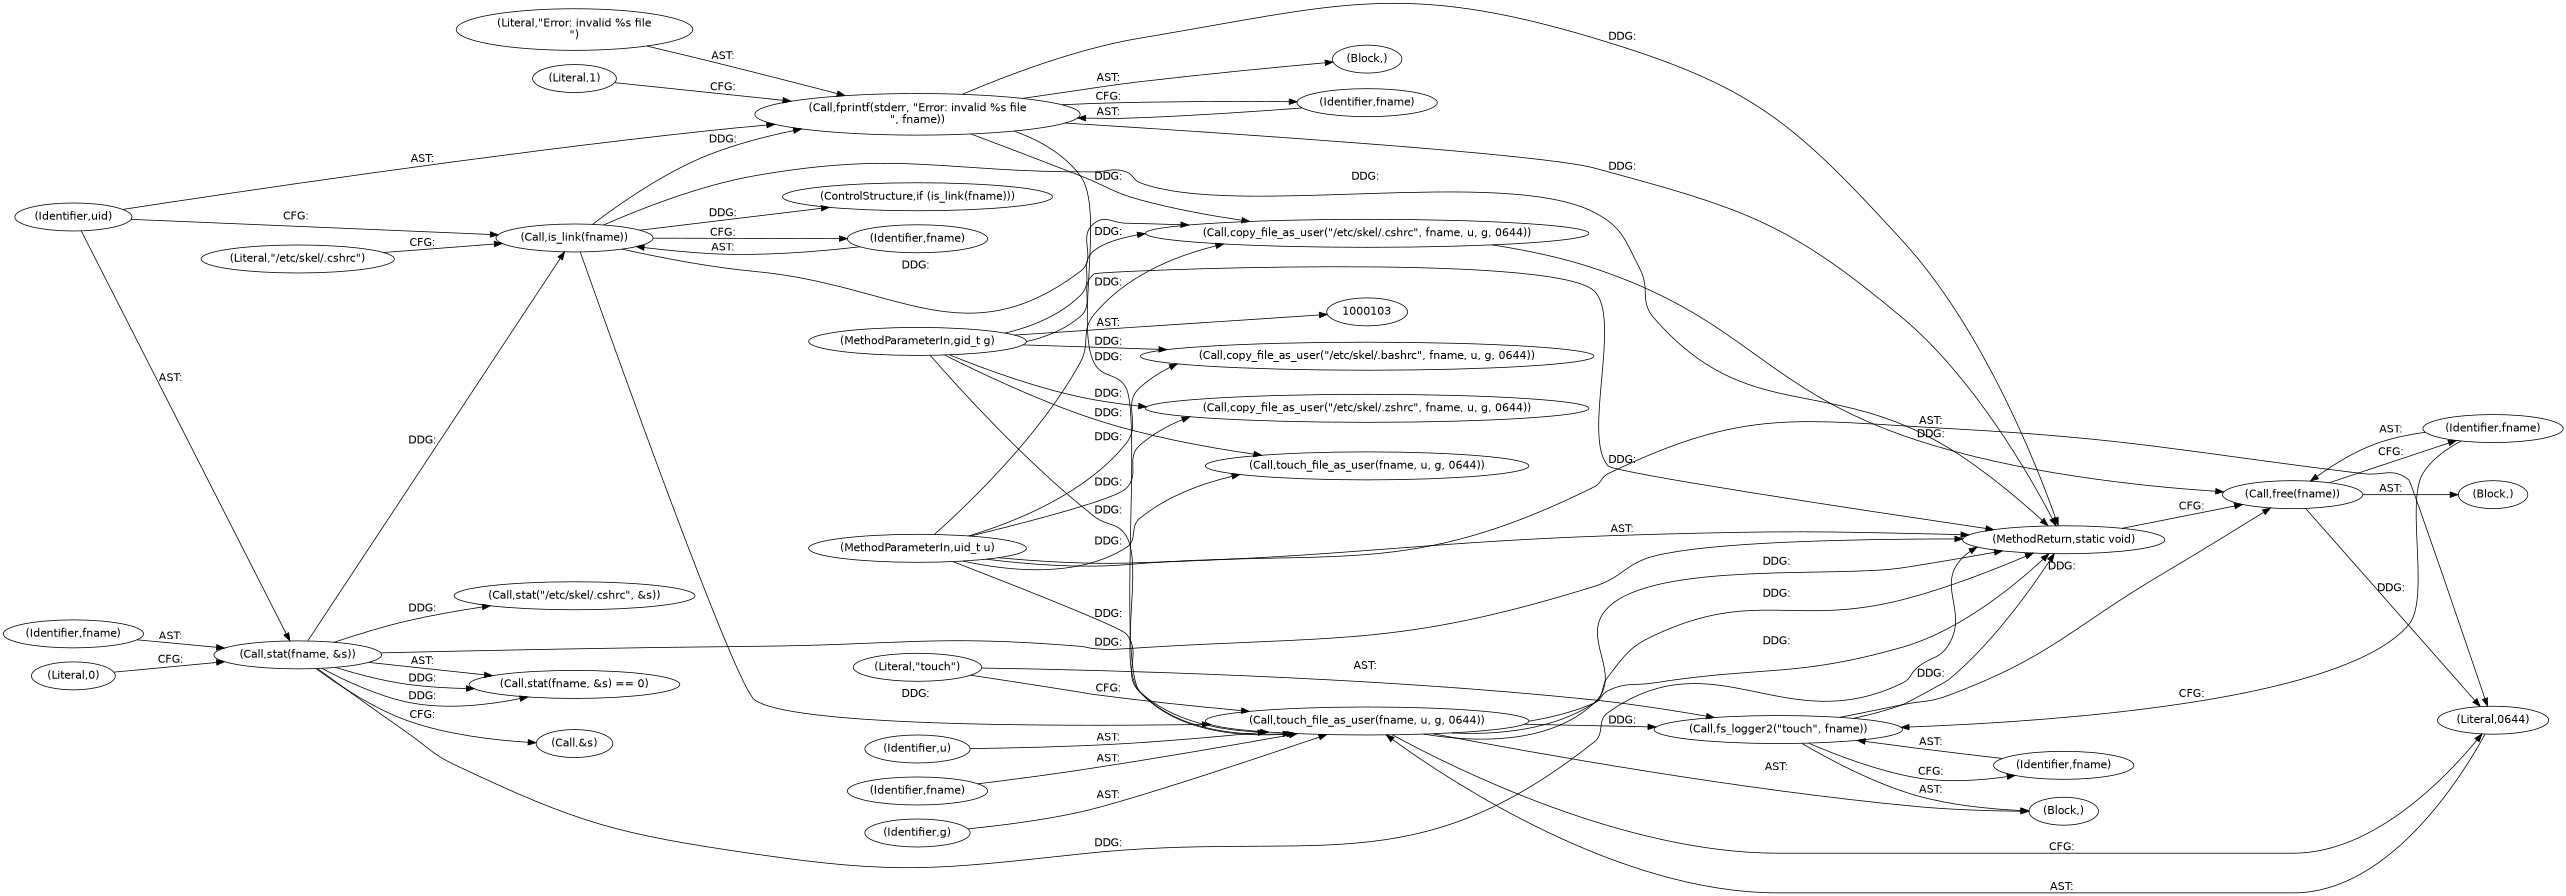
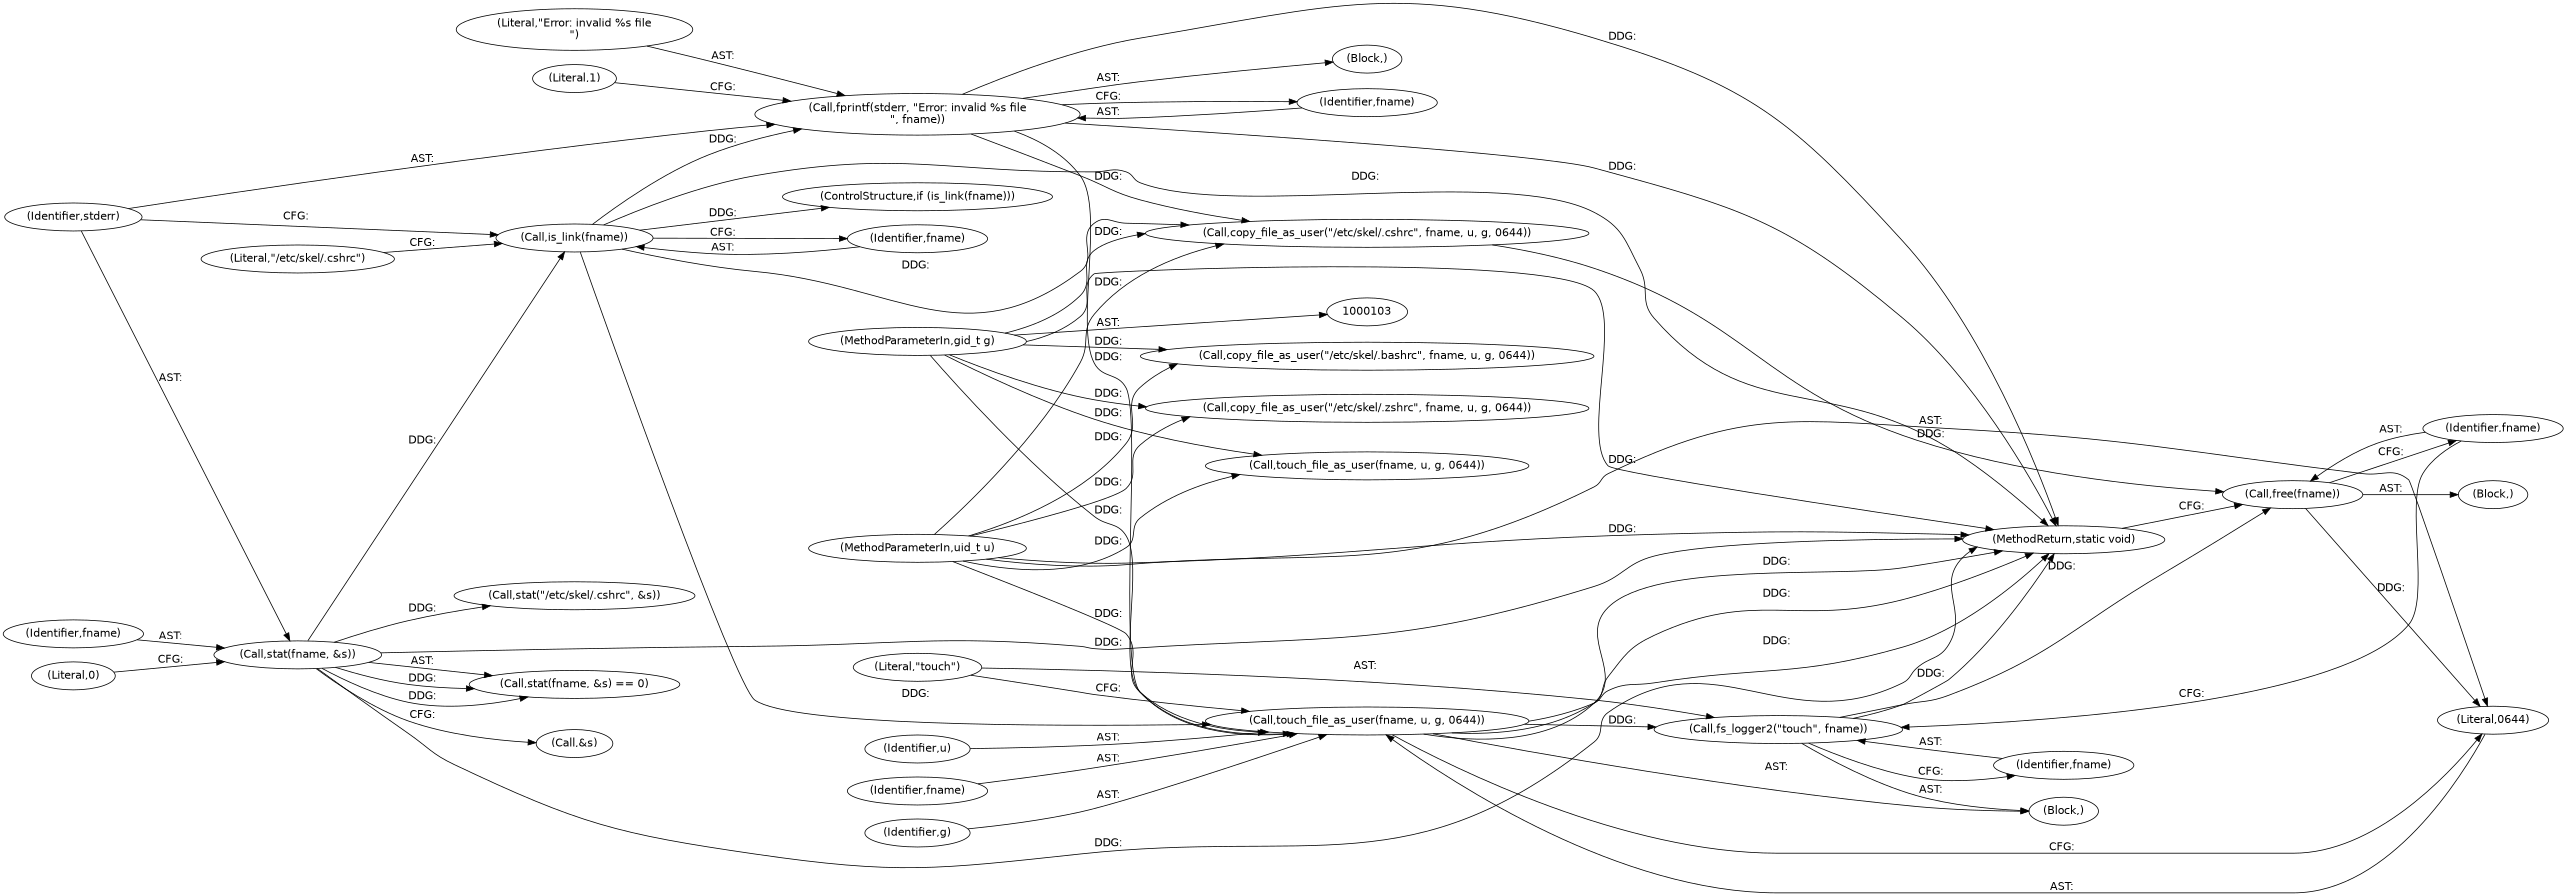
node "(Identifier,uid)": label "(Identifier,uid)" -> "(Identifier,stderr)"
edge "(MethodParameterIn,uid_t u)" -> "(MethodReturn,static void)": label "AST: " -> "DDG: "
